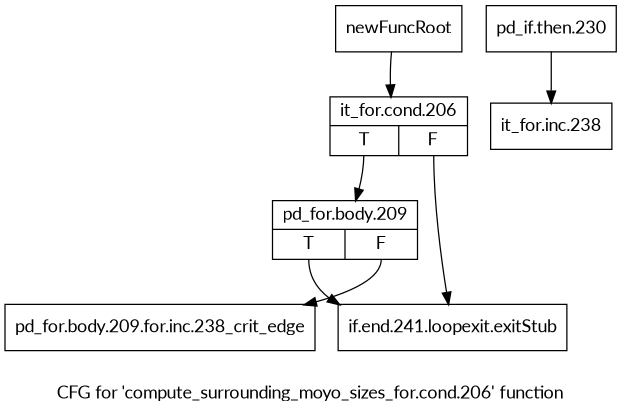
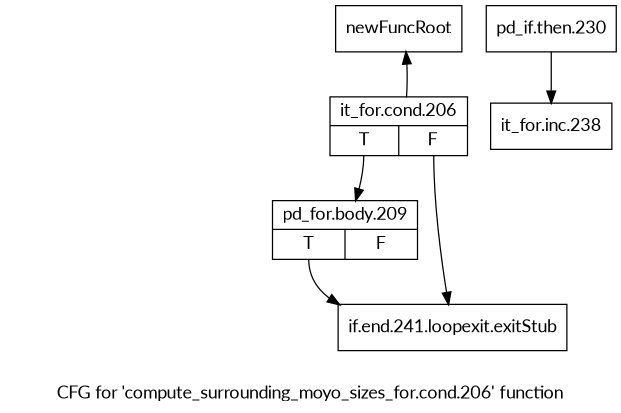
edge "newFuncRoot" -> "it_for.cond.206": reversed
node "pd_for.body.209.for.inc.238_crit_edge": removed
